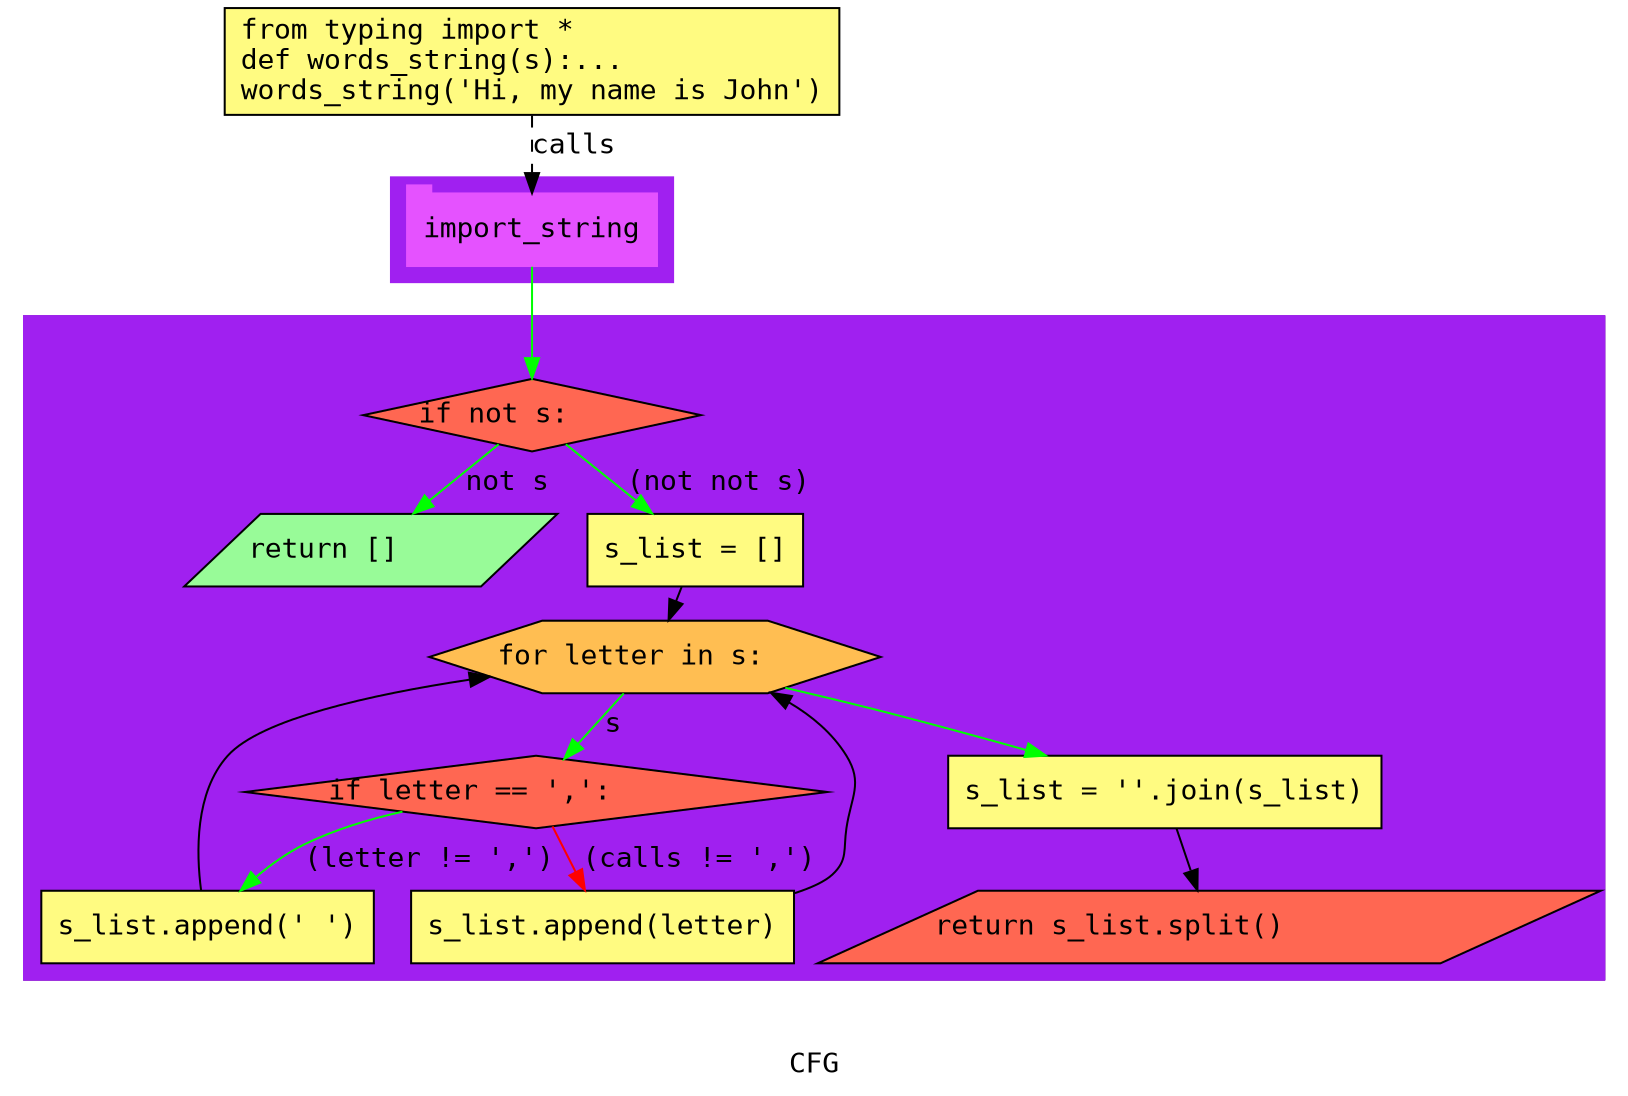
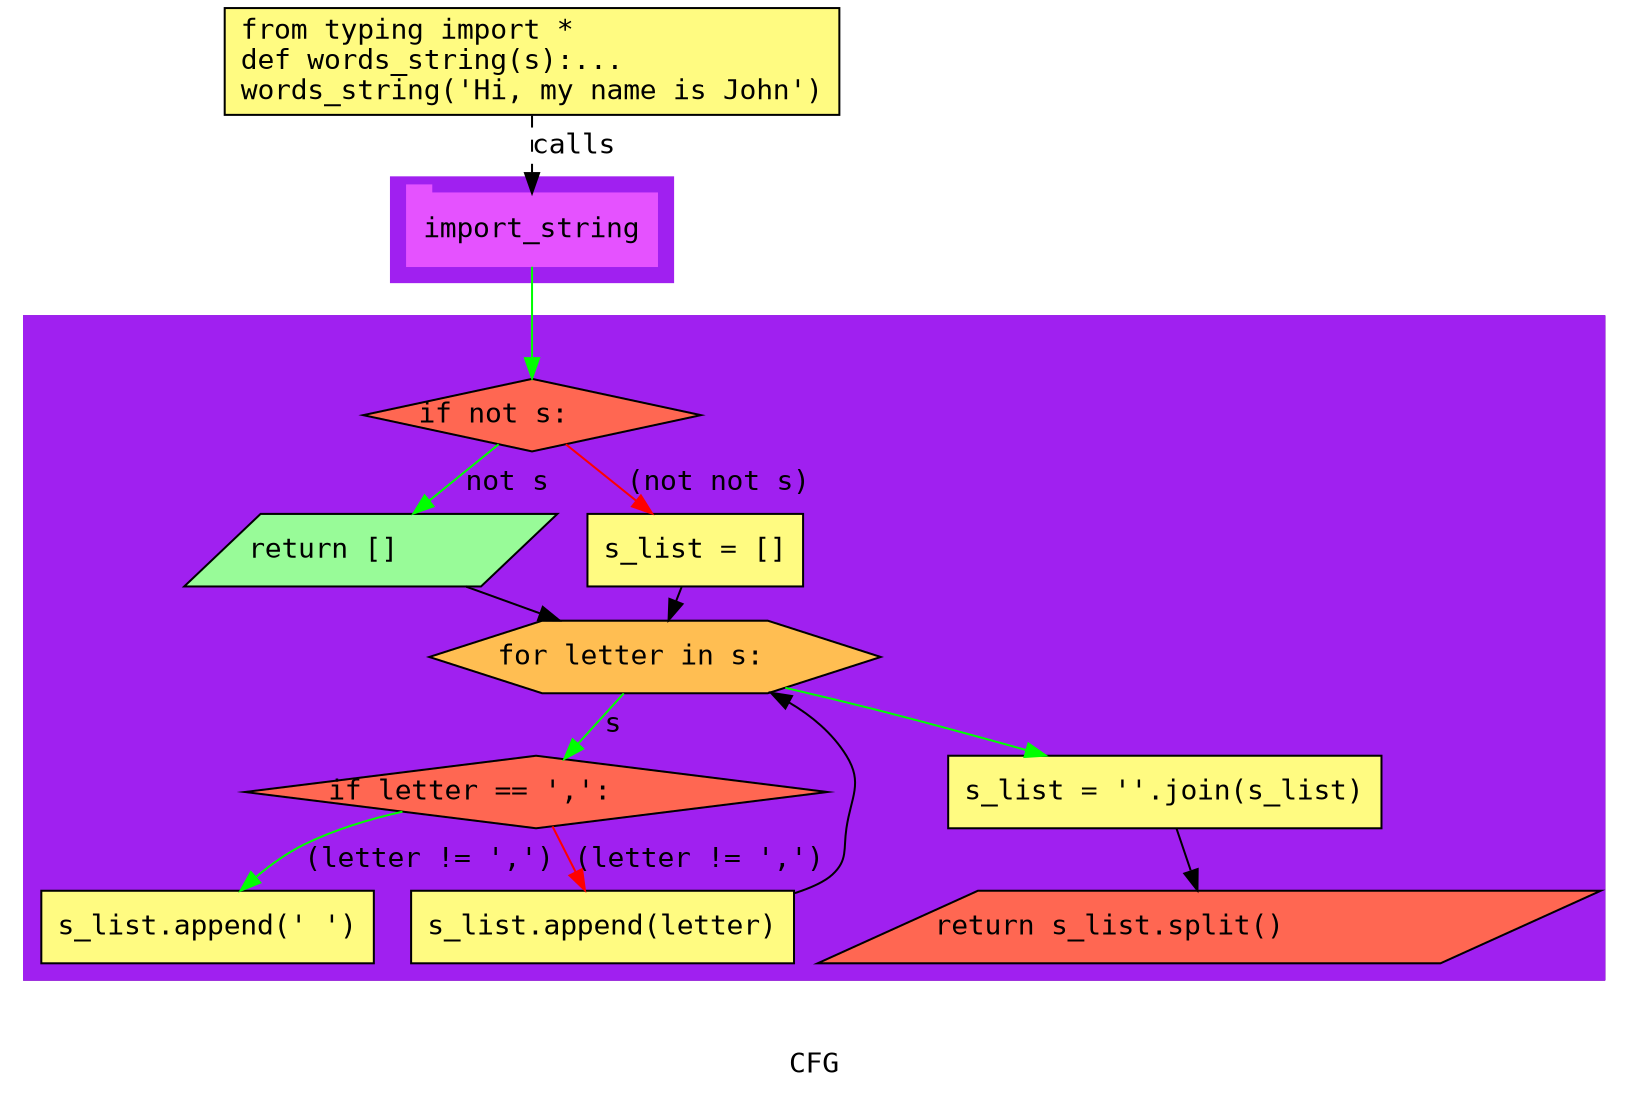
edge "if not s:" -> "s_list = []": color green -> red
edge "s_list.append(' ')" -> "for letter in s:": now "return []" -> "for letter in s:"
edge "if letter == ',':" -> "s_list.append(letter)": label "(calls != ',')" -> "(letter != ',')"
